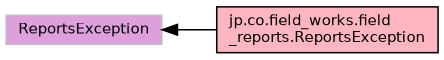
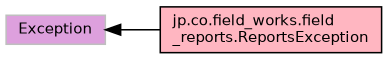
node "ReportsException": label "ReportsException" -> "Exception"
